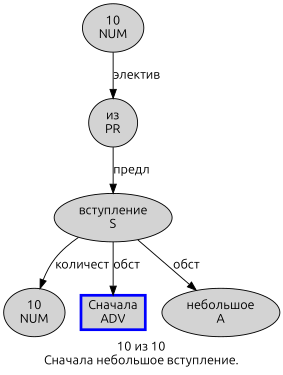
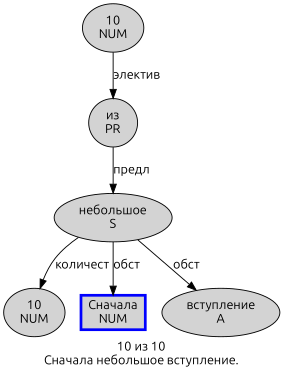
node "вступление S": label "вступление S" -> "небольшое S"
node "Сначала ADV": label "Сначала ADV" -> "Сначала NUM"
node "небольшое A": label "небольшое A" -> "вступление A"
